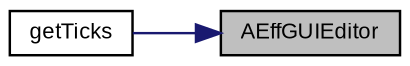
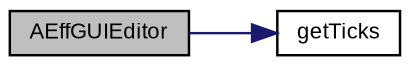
edge "getTicks" -> "AEffGUIEditor": reversed
